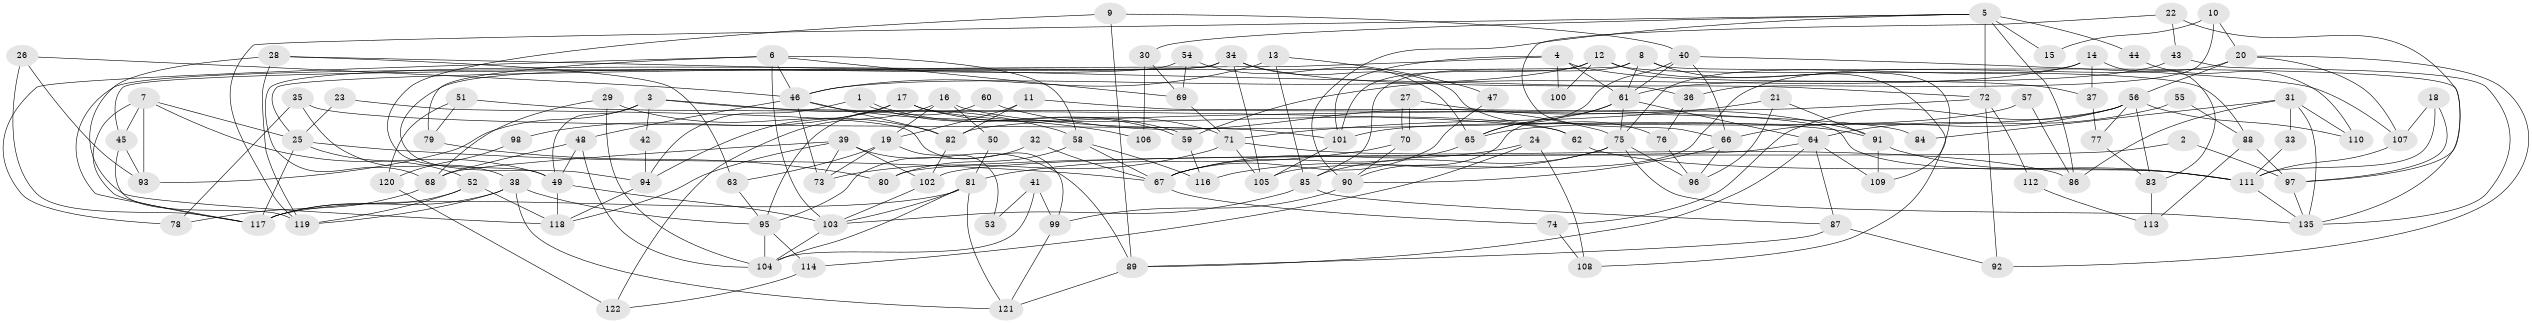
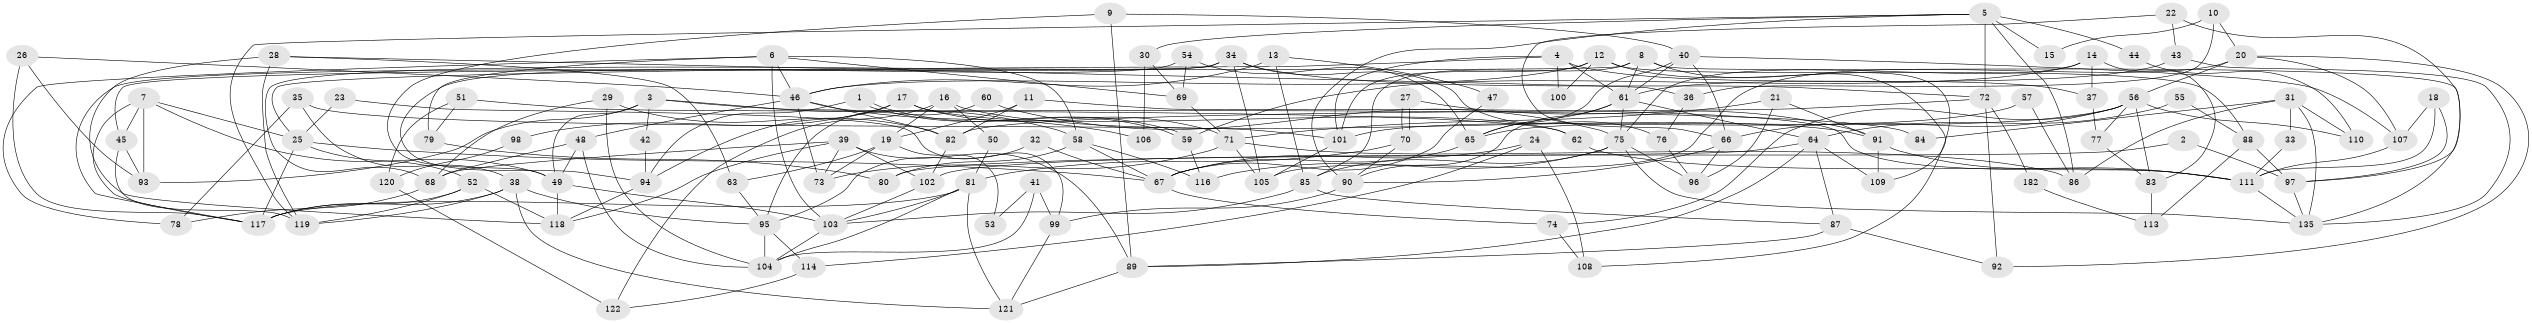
node "112": label "112" -> "182"
